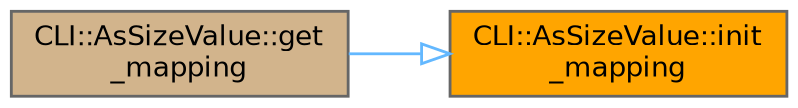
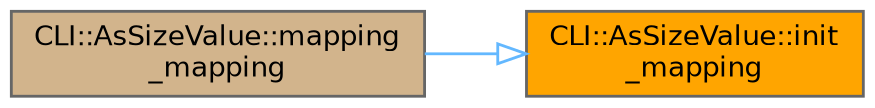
node "CLI::AsSizeValue::get _mapping": label "CLI::AsSizeValue::get _mapping" -> "CLI::AsSizeValue::mapping _mapping"
